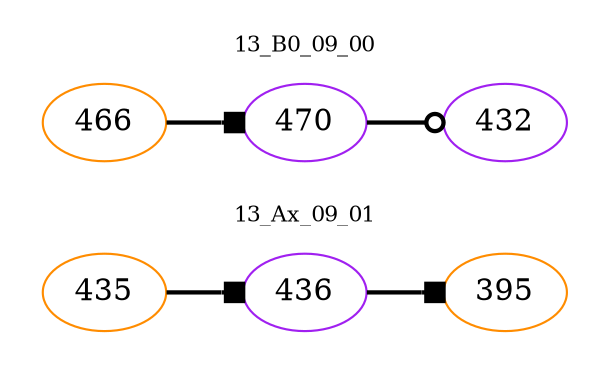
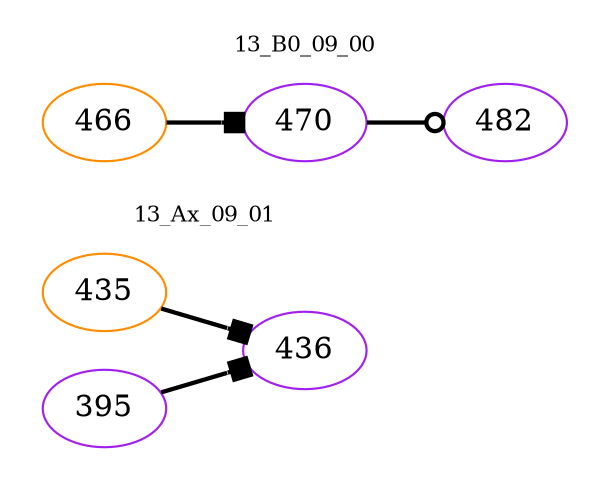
node "432": label "432" -> "482"
edge "436" -> "395": reversed
node "395": color darkorange -> purple
